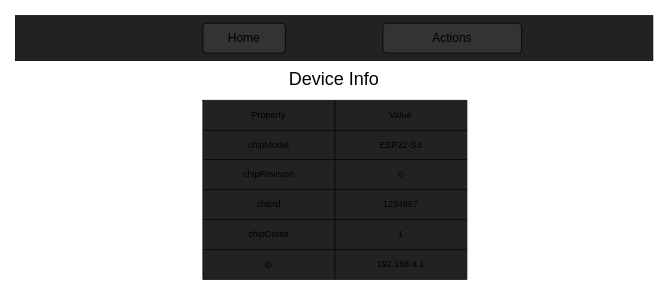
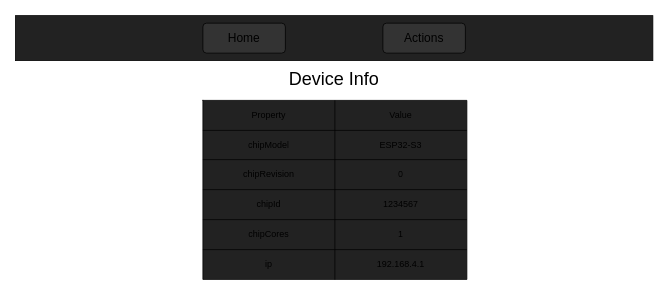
node "Actions": size 139x30 -> 83x30
